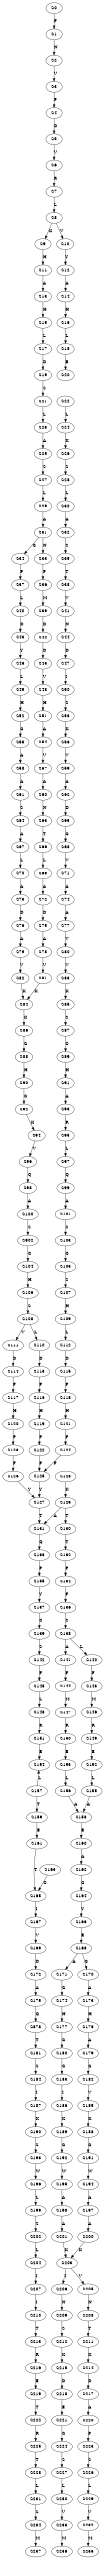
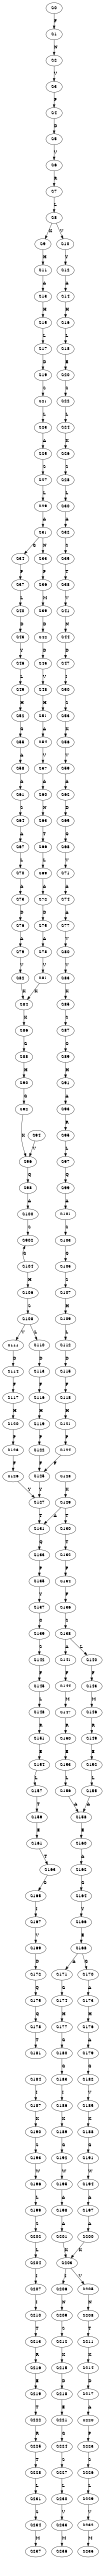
edge "S20" -> "S22": added, label "S"
edge "S92" -> "S94": now "S92" -> "S96"
edge "S902" -> "S104": reversed
edge "S157" -> "S154": reversed
edge "S161" -> "S165": now "S161" -> "S163"
edge "S172" -> "S175": label "A" -> "Q"
node "S878": label "S878" -> "S178"
edge "S181" -> "S184": removed, label "S"
